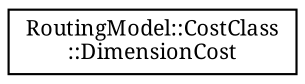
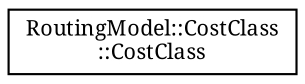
node "RoutingModel::CostClass ::DimensionCost": label "RoutingModel::CostClass ::DimensionCost" -> "RoutingModel::CostClass ::CostClass"
